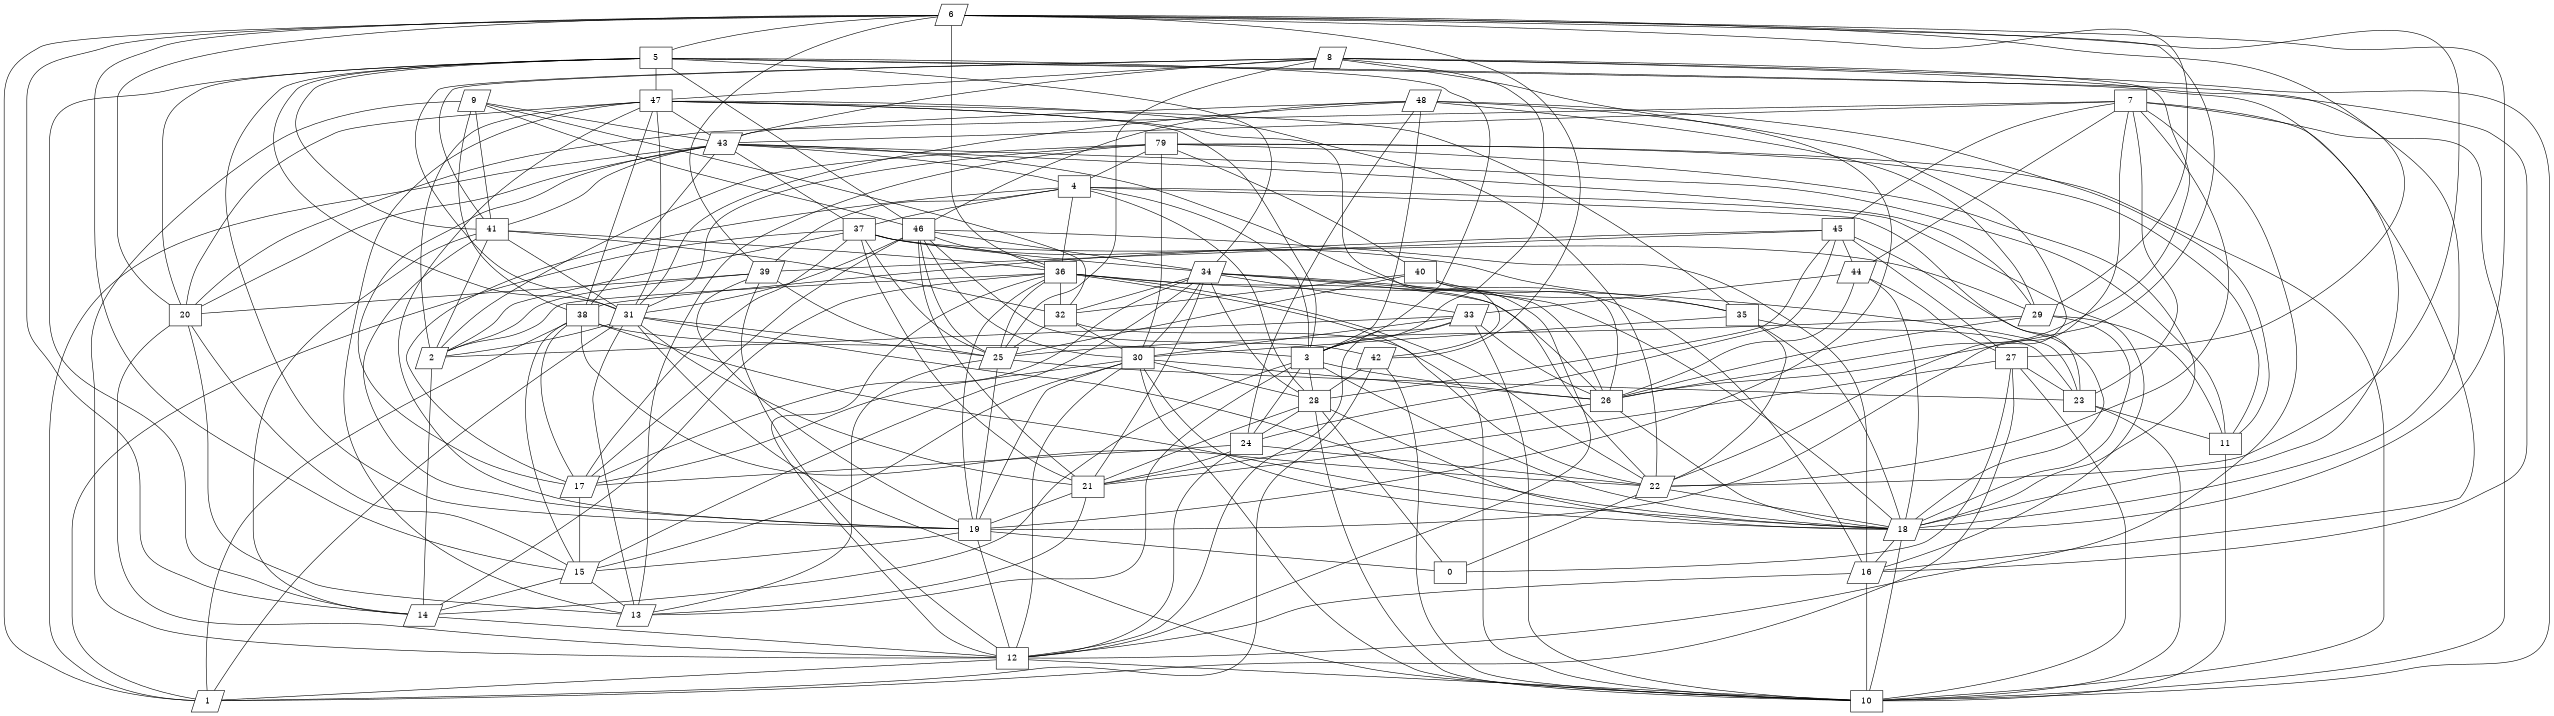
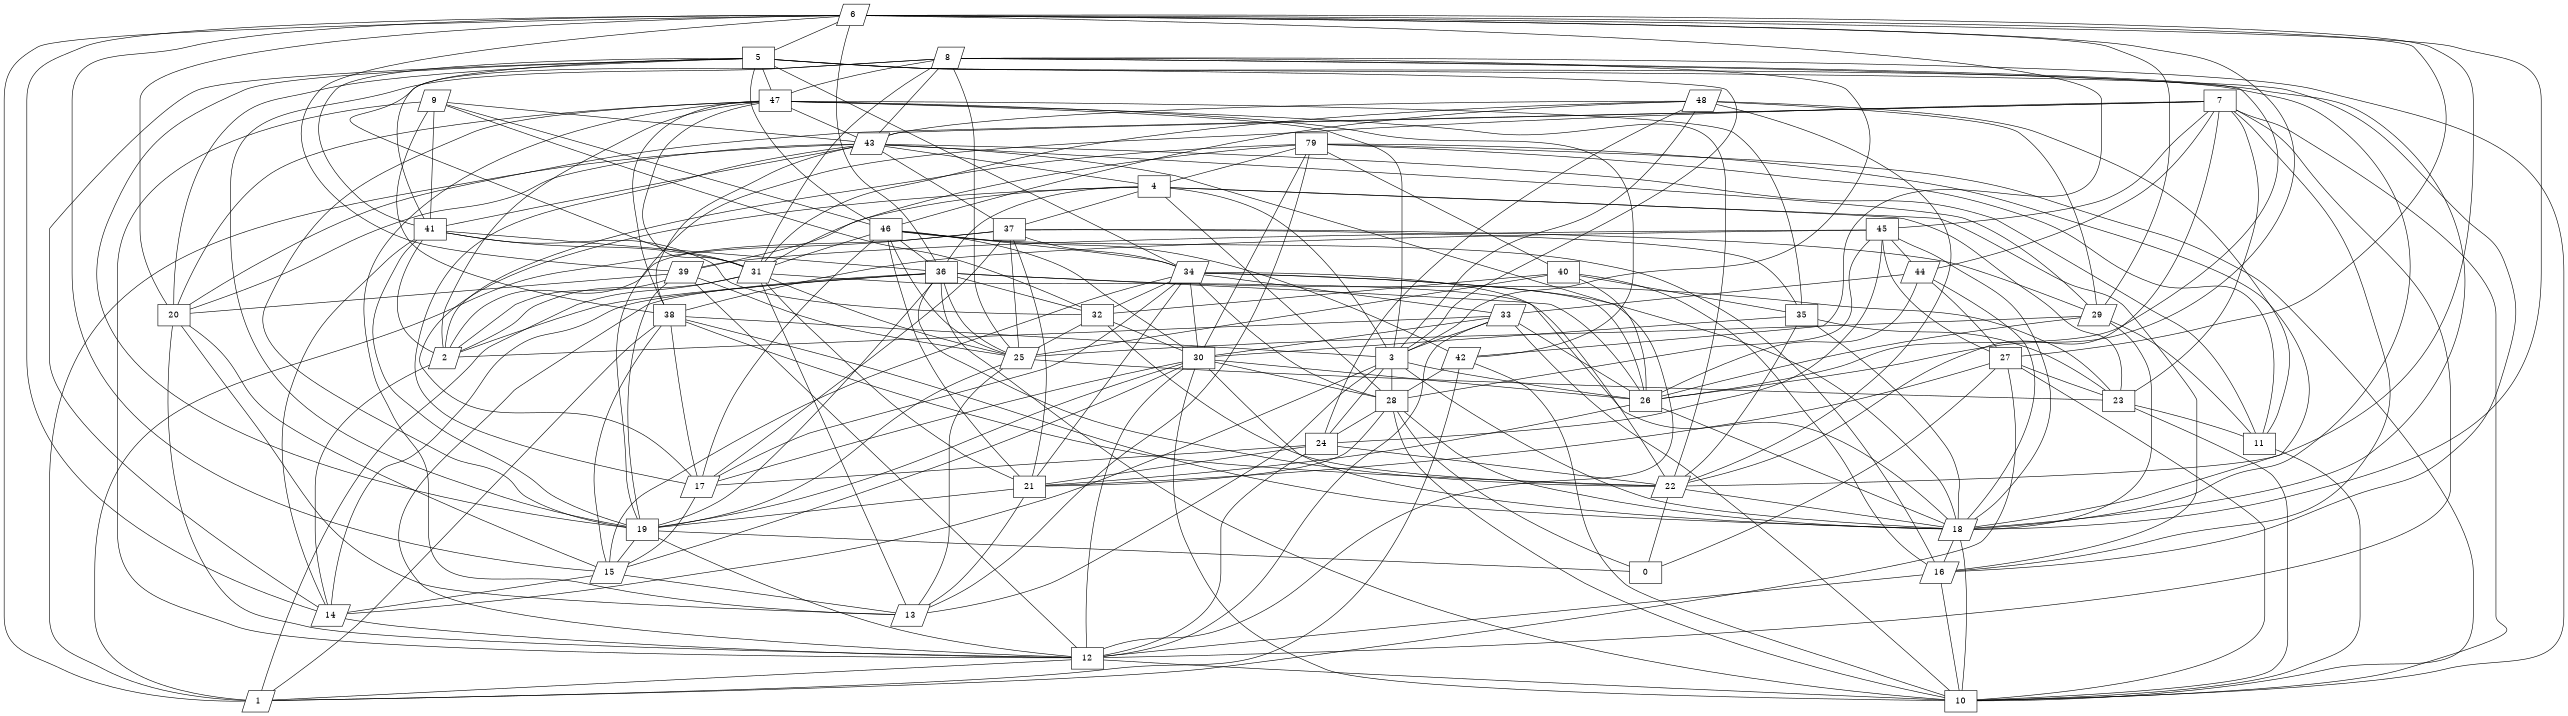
edge "31" -- "10": removed
